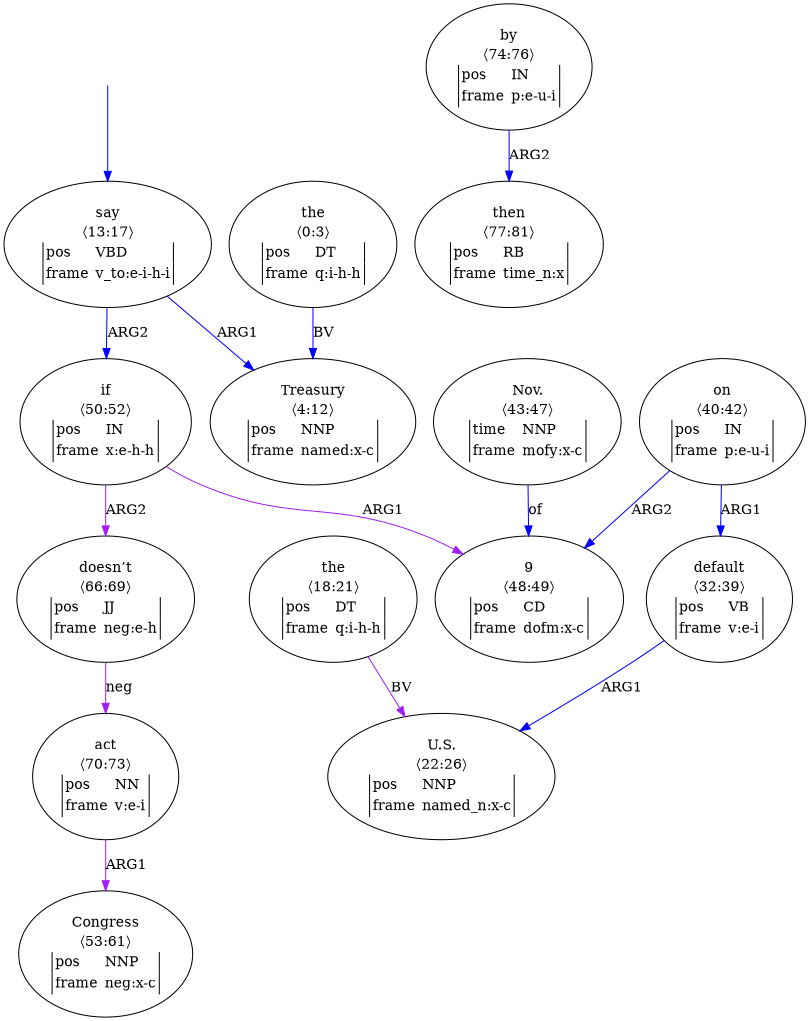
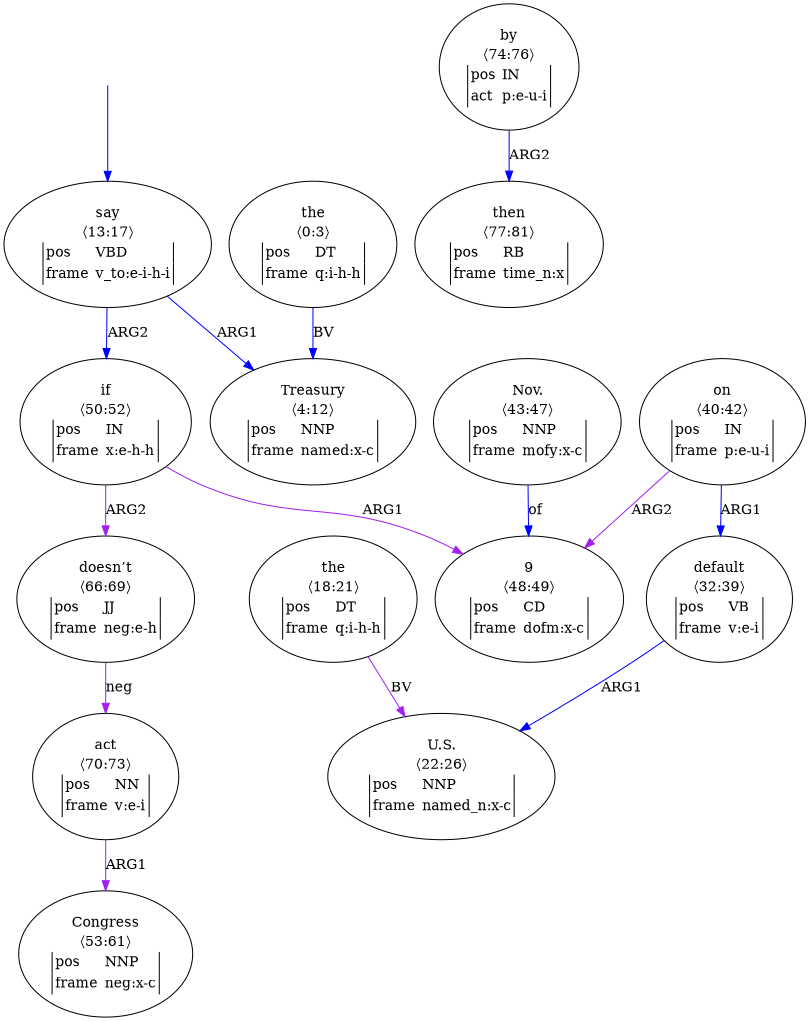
node "by": text "frame" -> "act"
node "Nov.": text "time" -> "pos"
edge "on" -> "9": color blue -> purple
